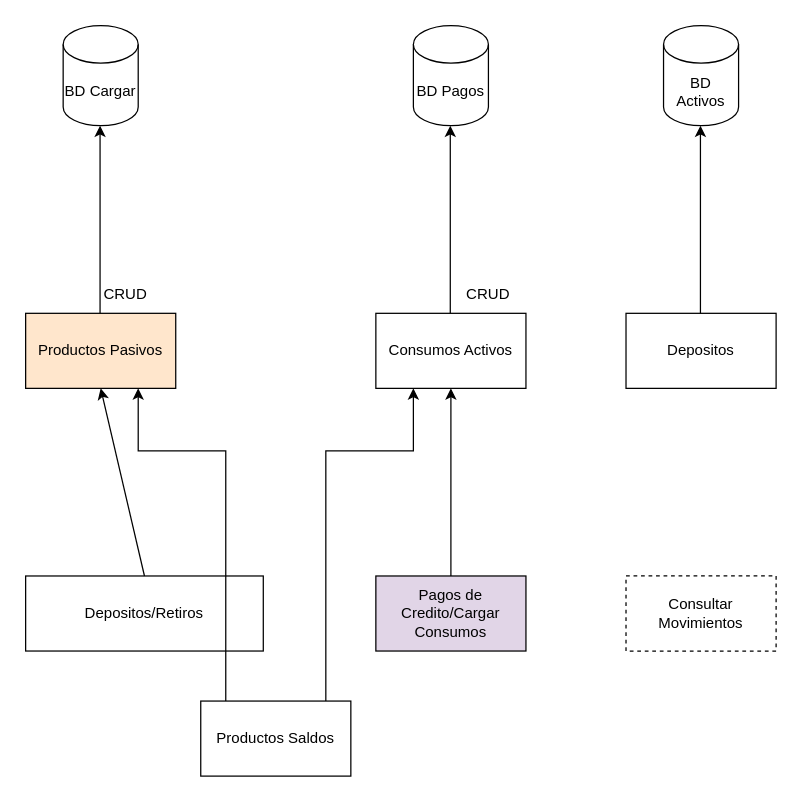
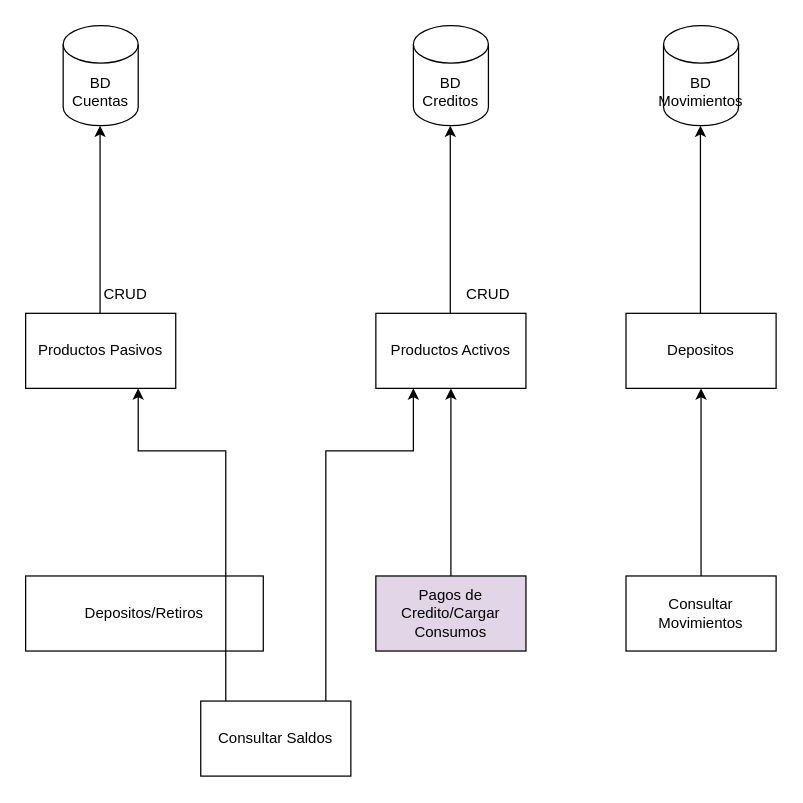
node "BD Cargar": label "BD Cargar" -> "BD Cuentas"
node "BD Pagos": label "BD Pagos" -> "BD Creditos"
node "BD Activos": label "BD Activos" -> "BD Movimientos"
node "Productos Pasivos": fillcolor #ffe6cc -> #ffffff
node "Consumos Activos": label "Consumos Activos" -> "Productos Activos"
edge "Depositos/Retiros" -> "Productos Pasivos": removed
edge "Consultar Movimientos" -> "Depositos": added
node "Consultar Movimientos": style dashed -> solid
node "Productos Saldos": label "Productos Saldos" -> "Consultar Saldos"
